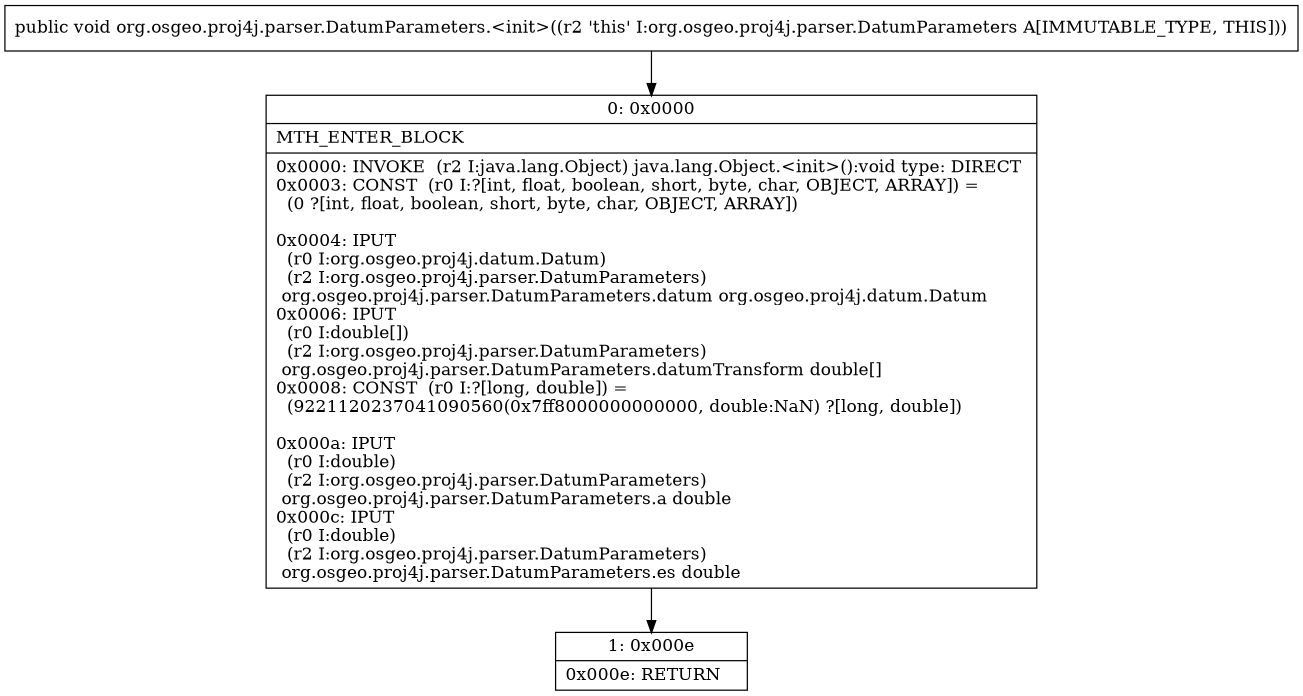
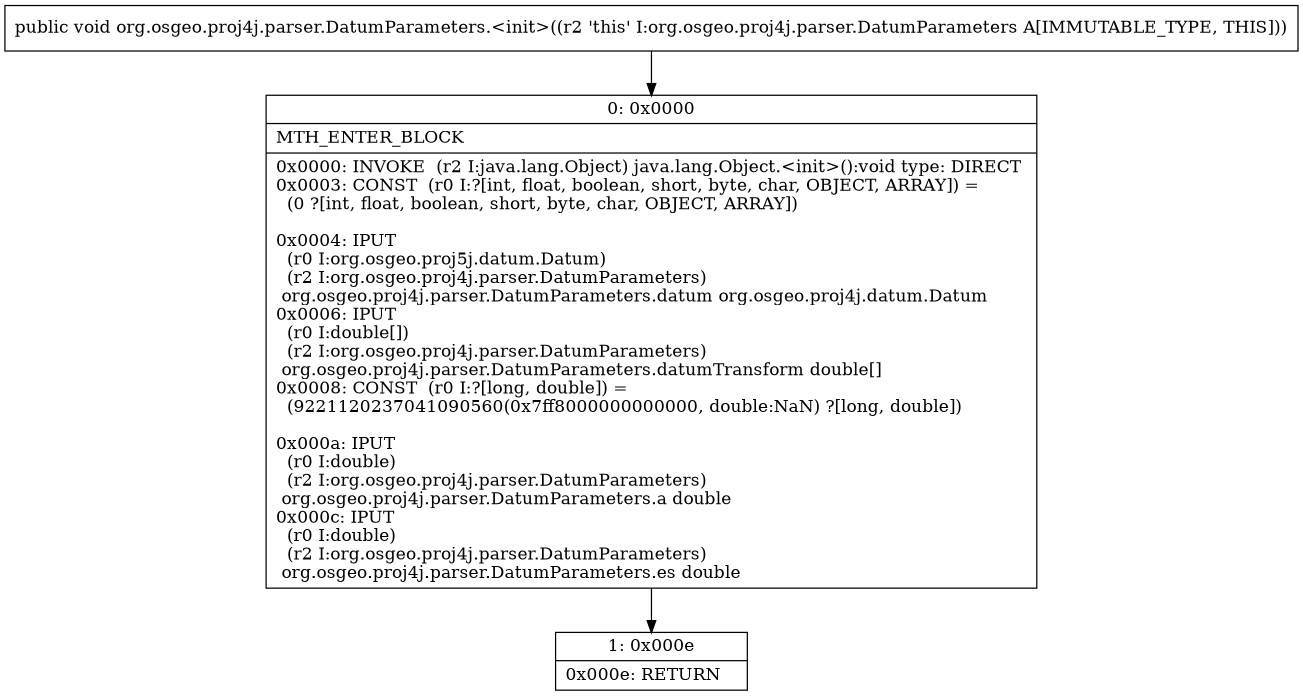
node "0: 0x0000": text "(r0 I:org.osgeo.proj4j.datum.Datum)" -> "(r0 I:org.osgeo.proj5j.datum.Datum)"
